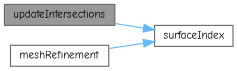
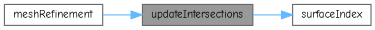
edge "meshRefinement" -> "surfaceIndex": now "meshRefinement" -> "updateIntersections"
